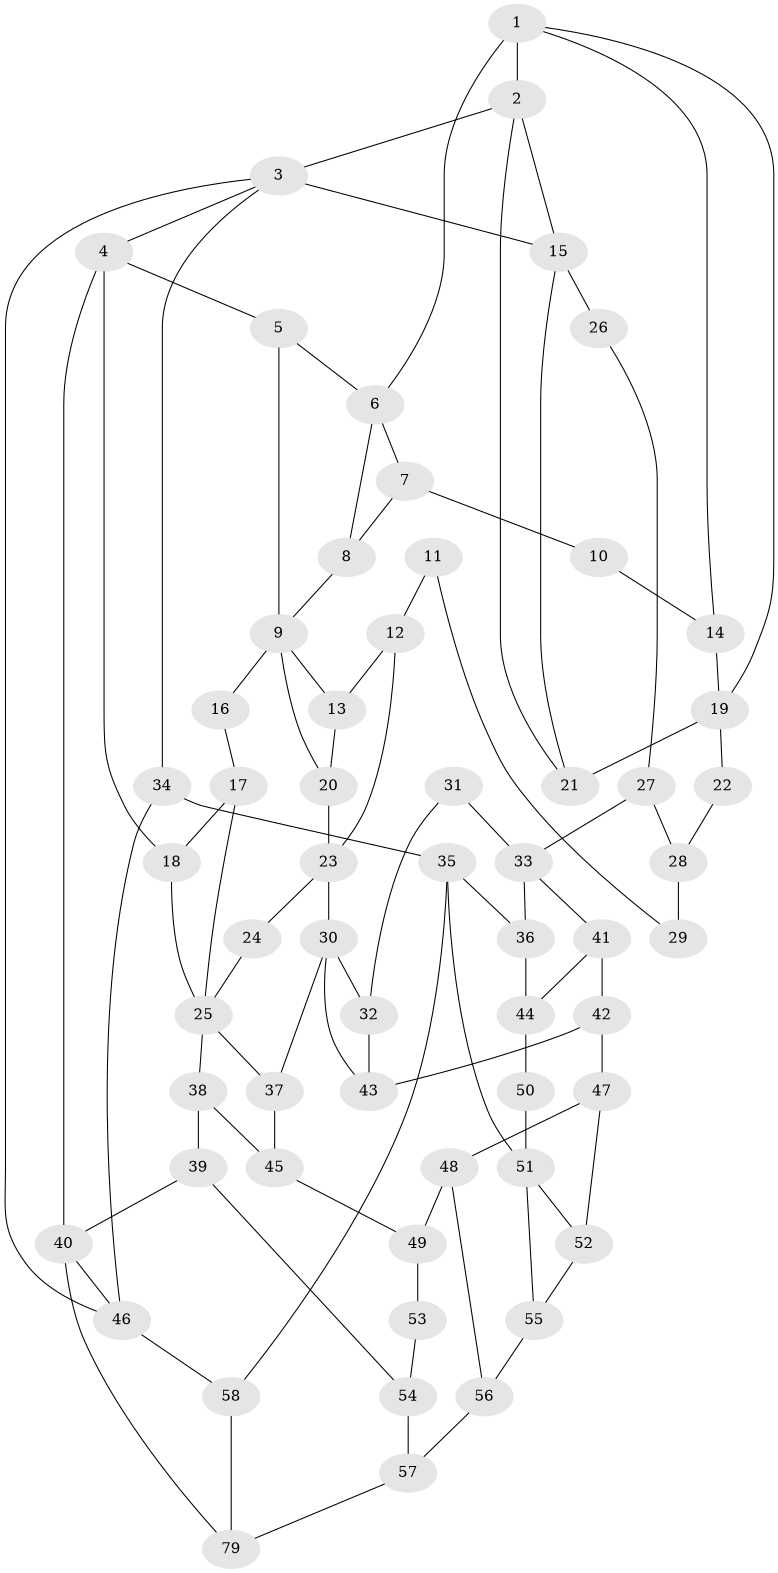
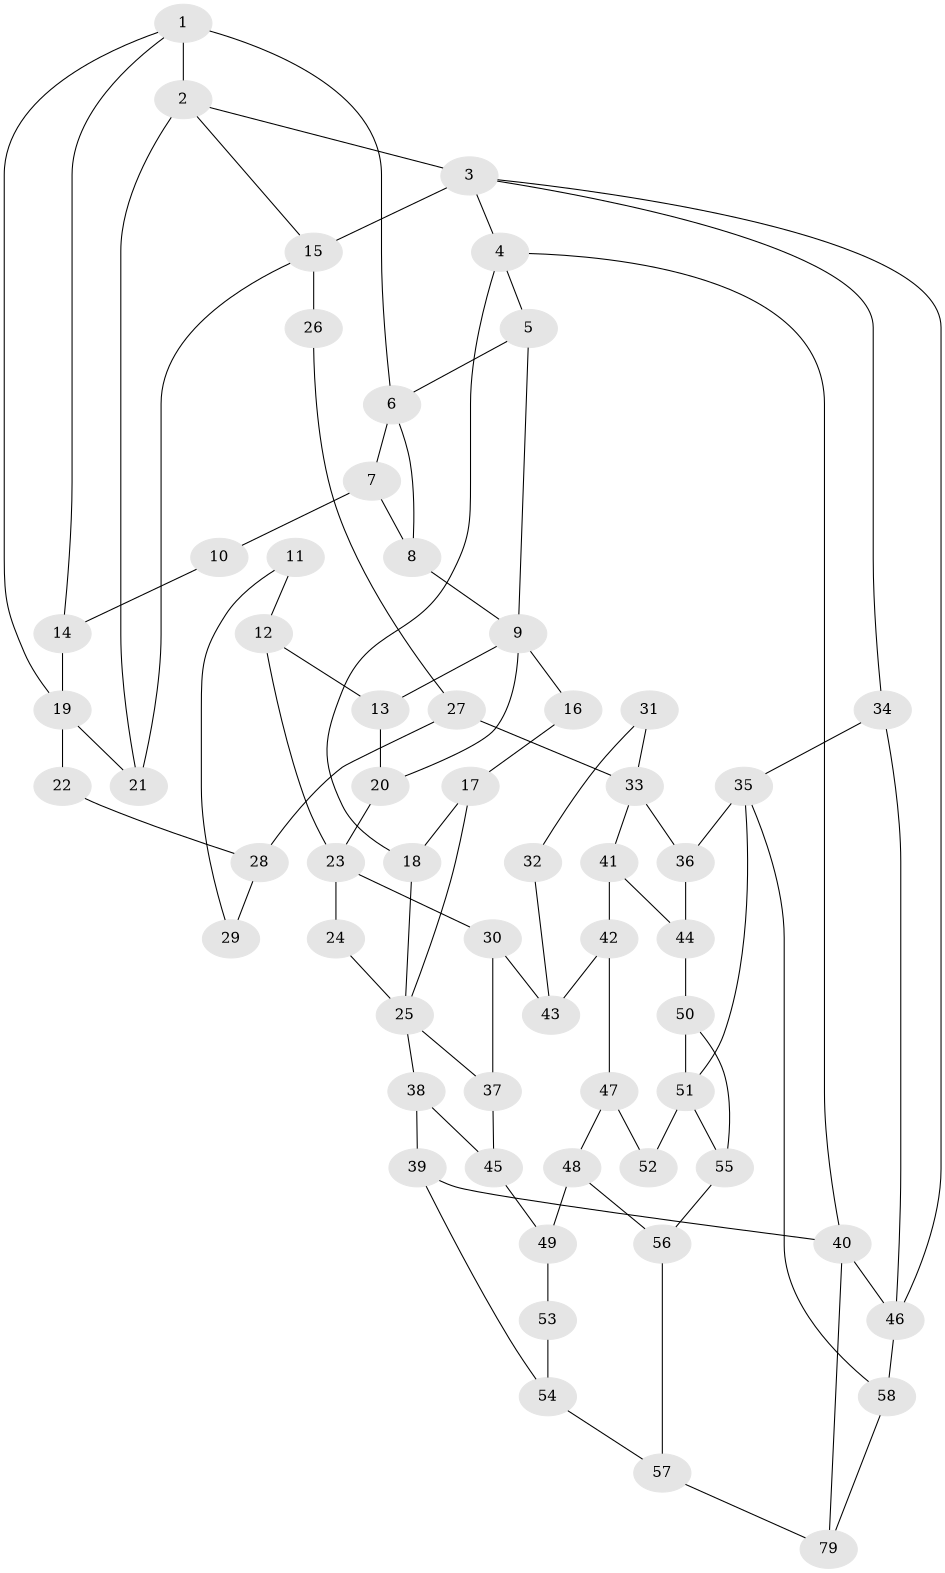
edge "30" -- "32": removed
edge "52" -- "55": now "50" -- "55"
